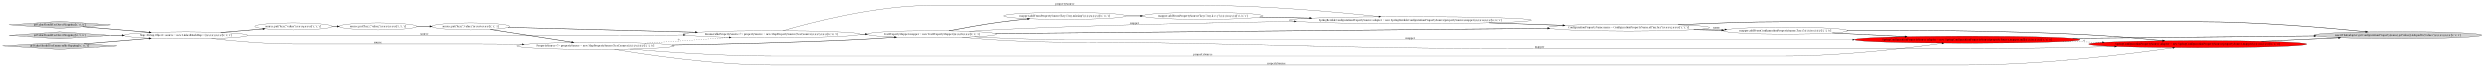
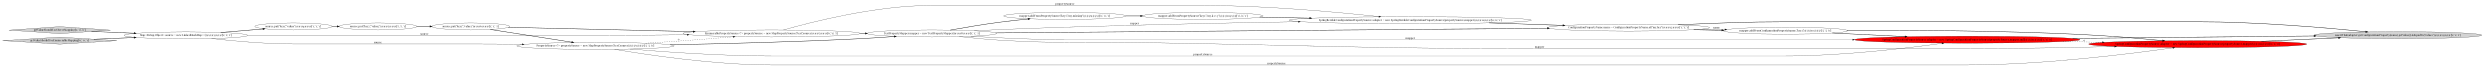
node "getValueShouldUseDirectMapping['0', '1', '0']": removed
